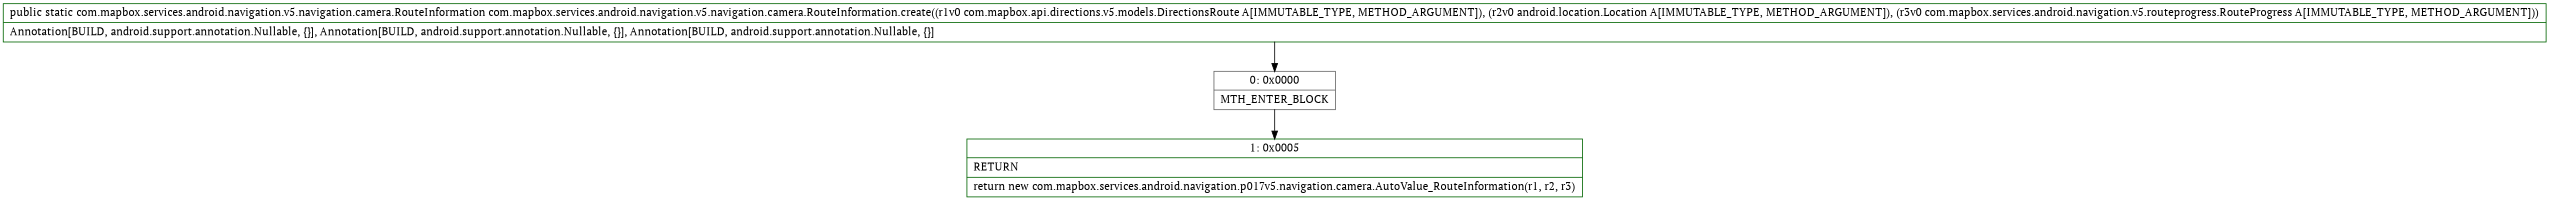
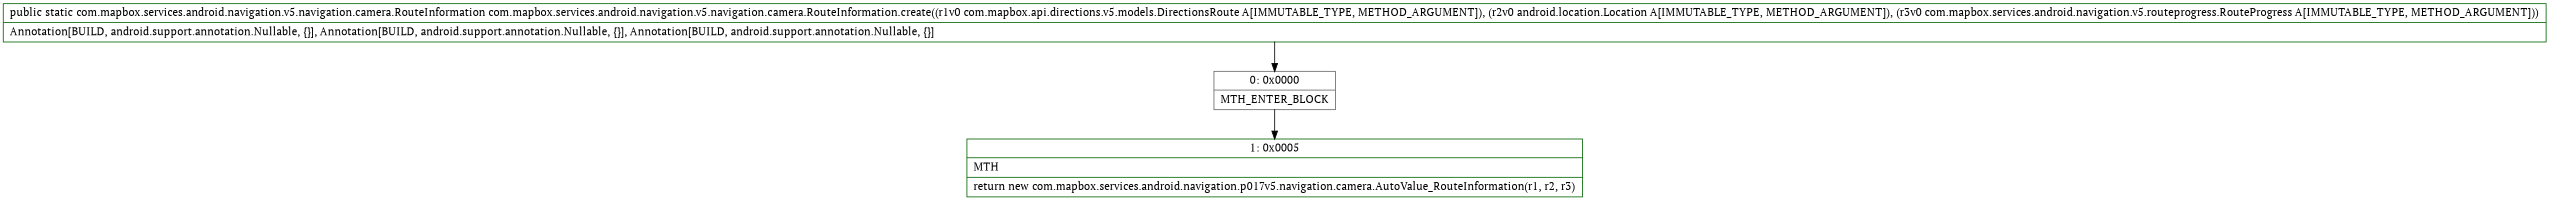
node "1: 0x0005": text "RETURN" -> "MTH"
